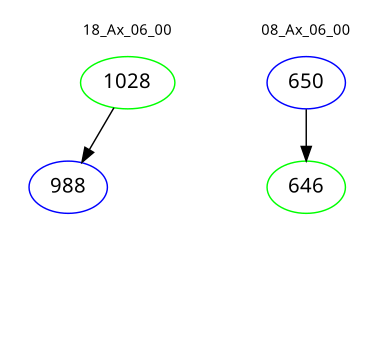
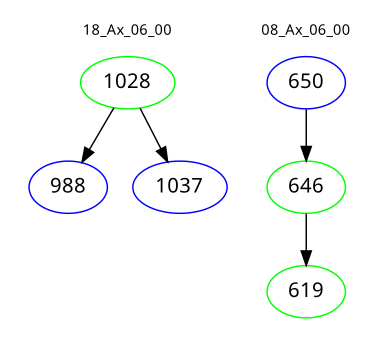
node "1037": added
node "619": added
